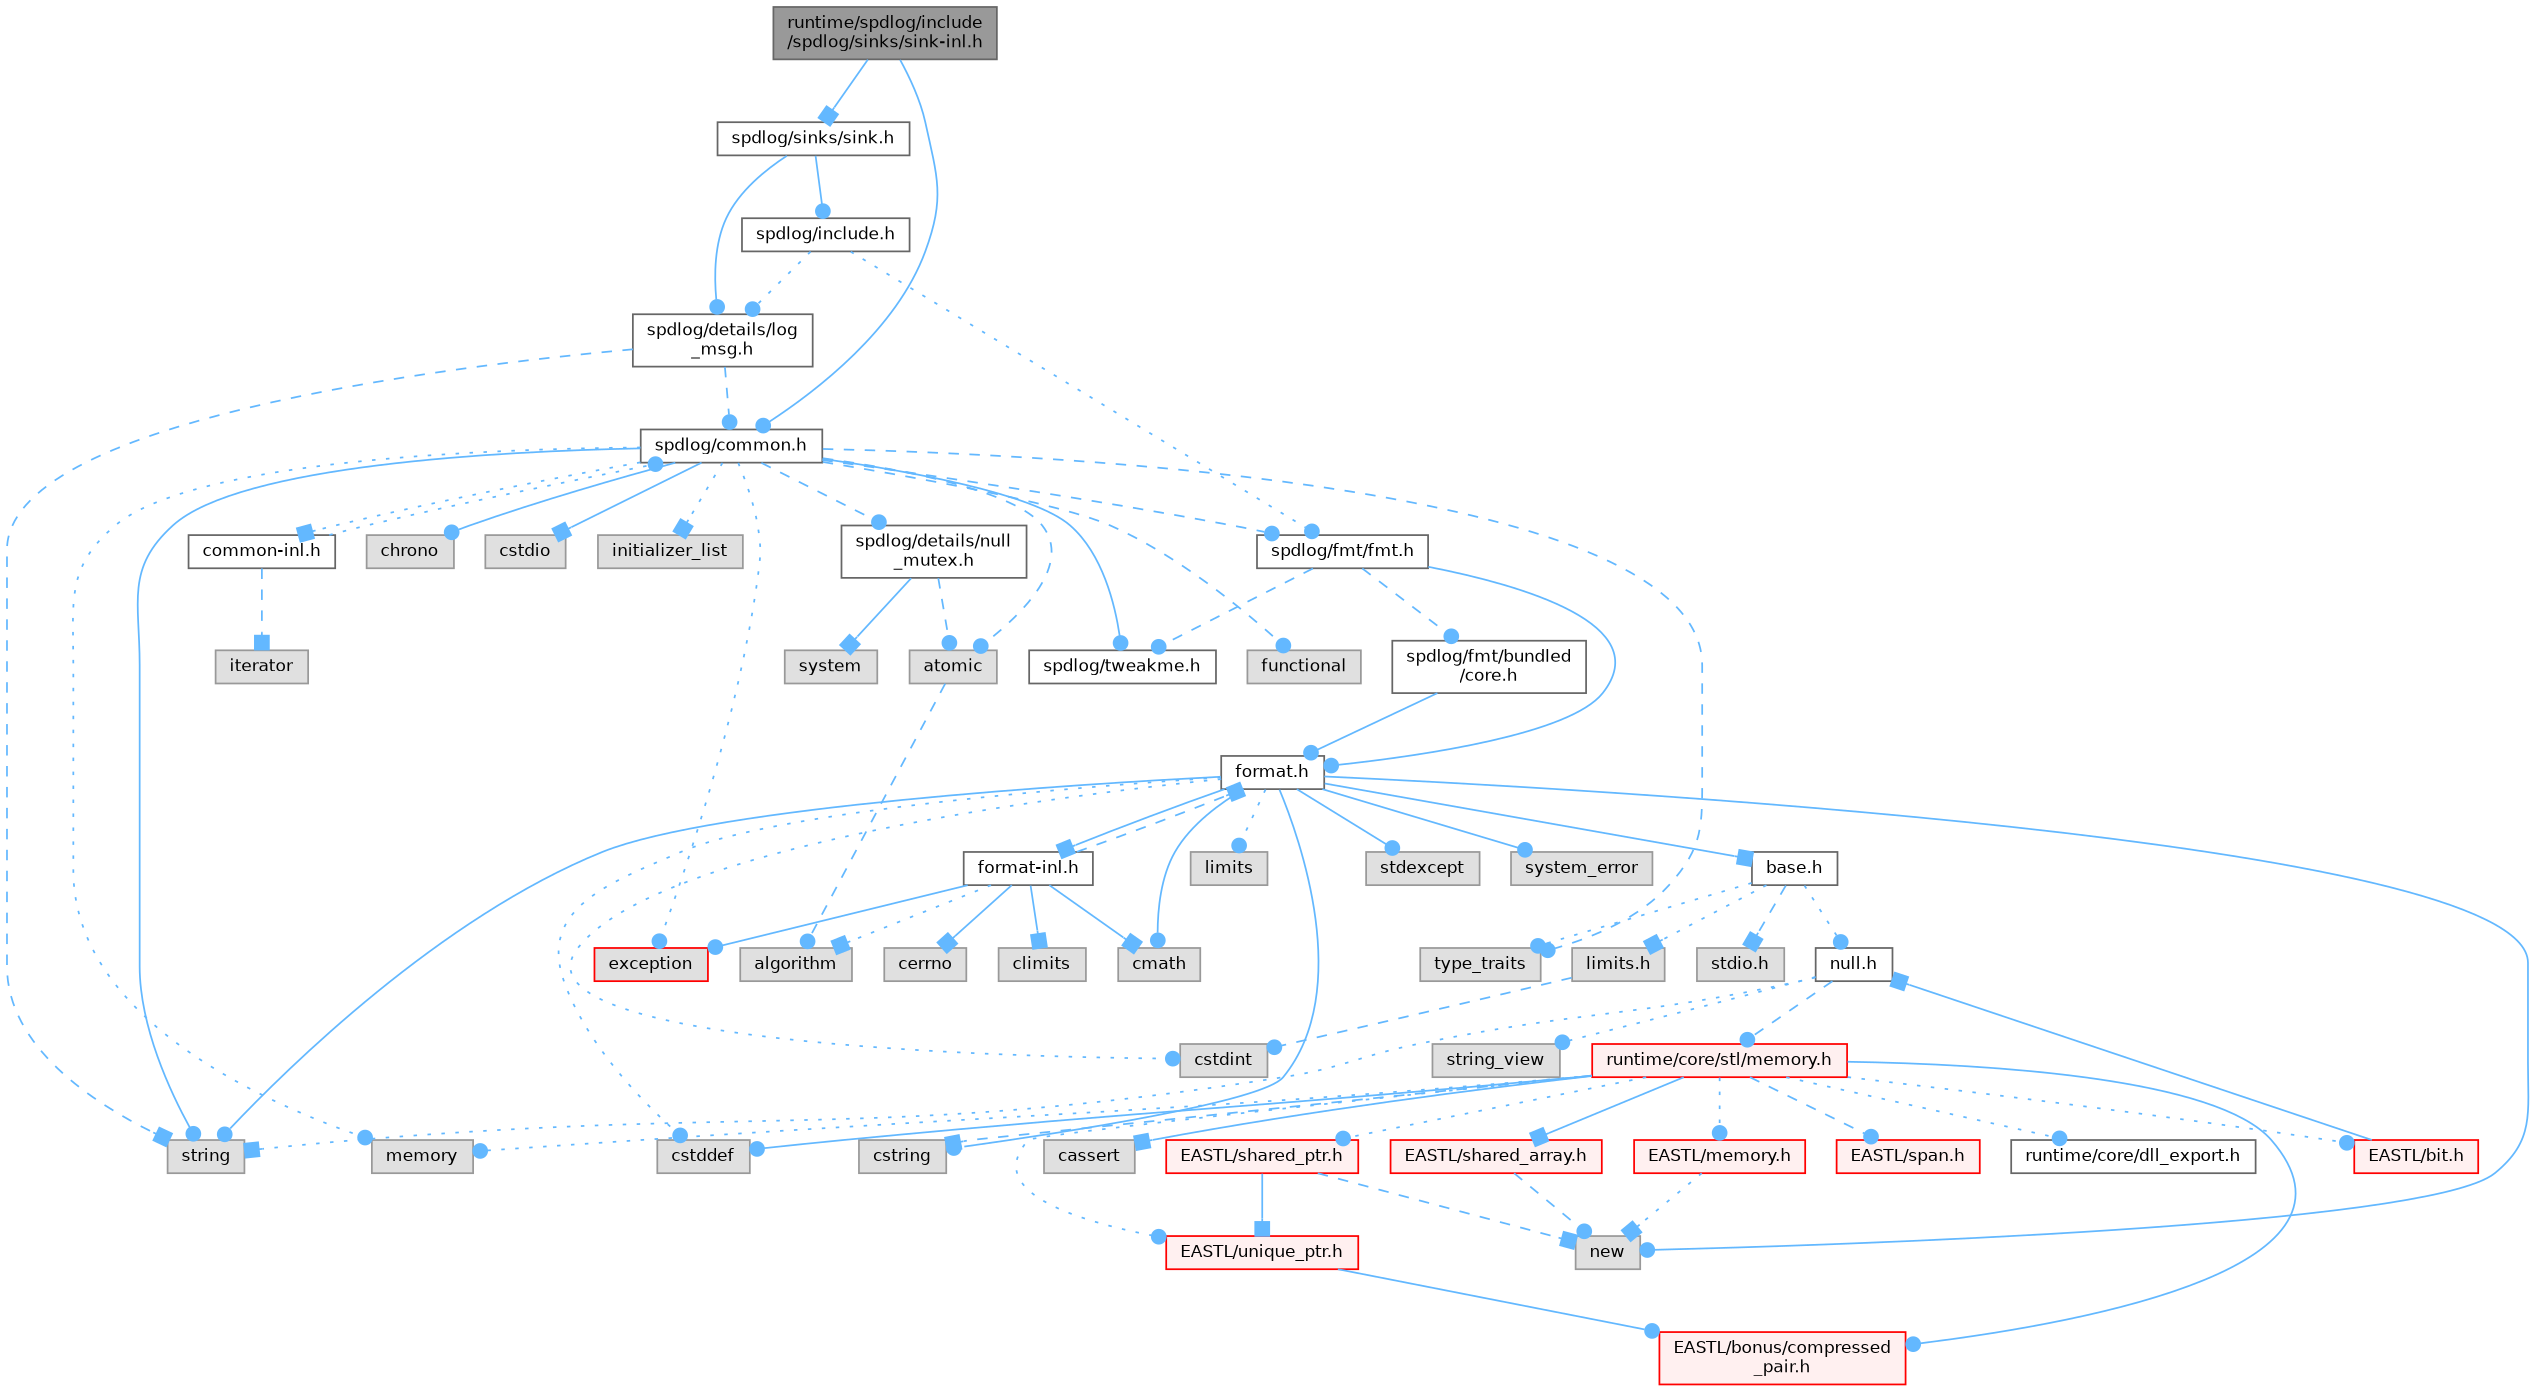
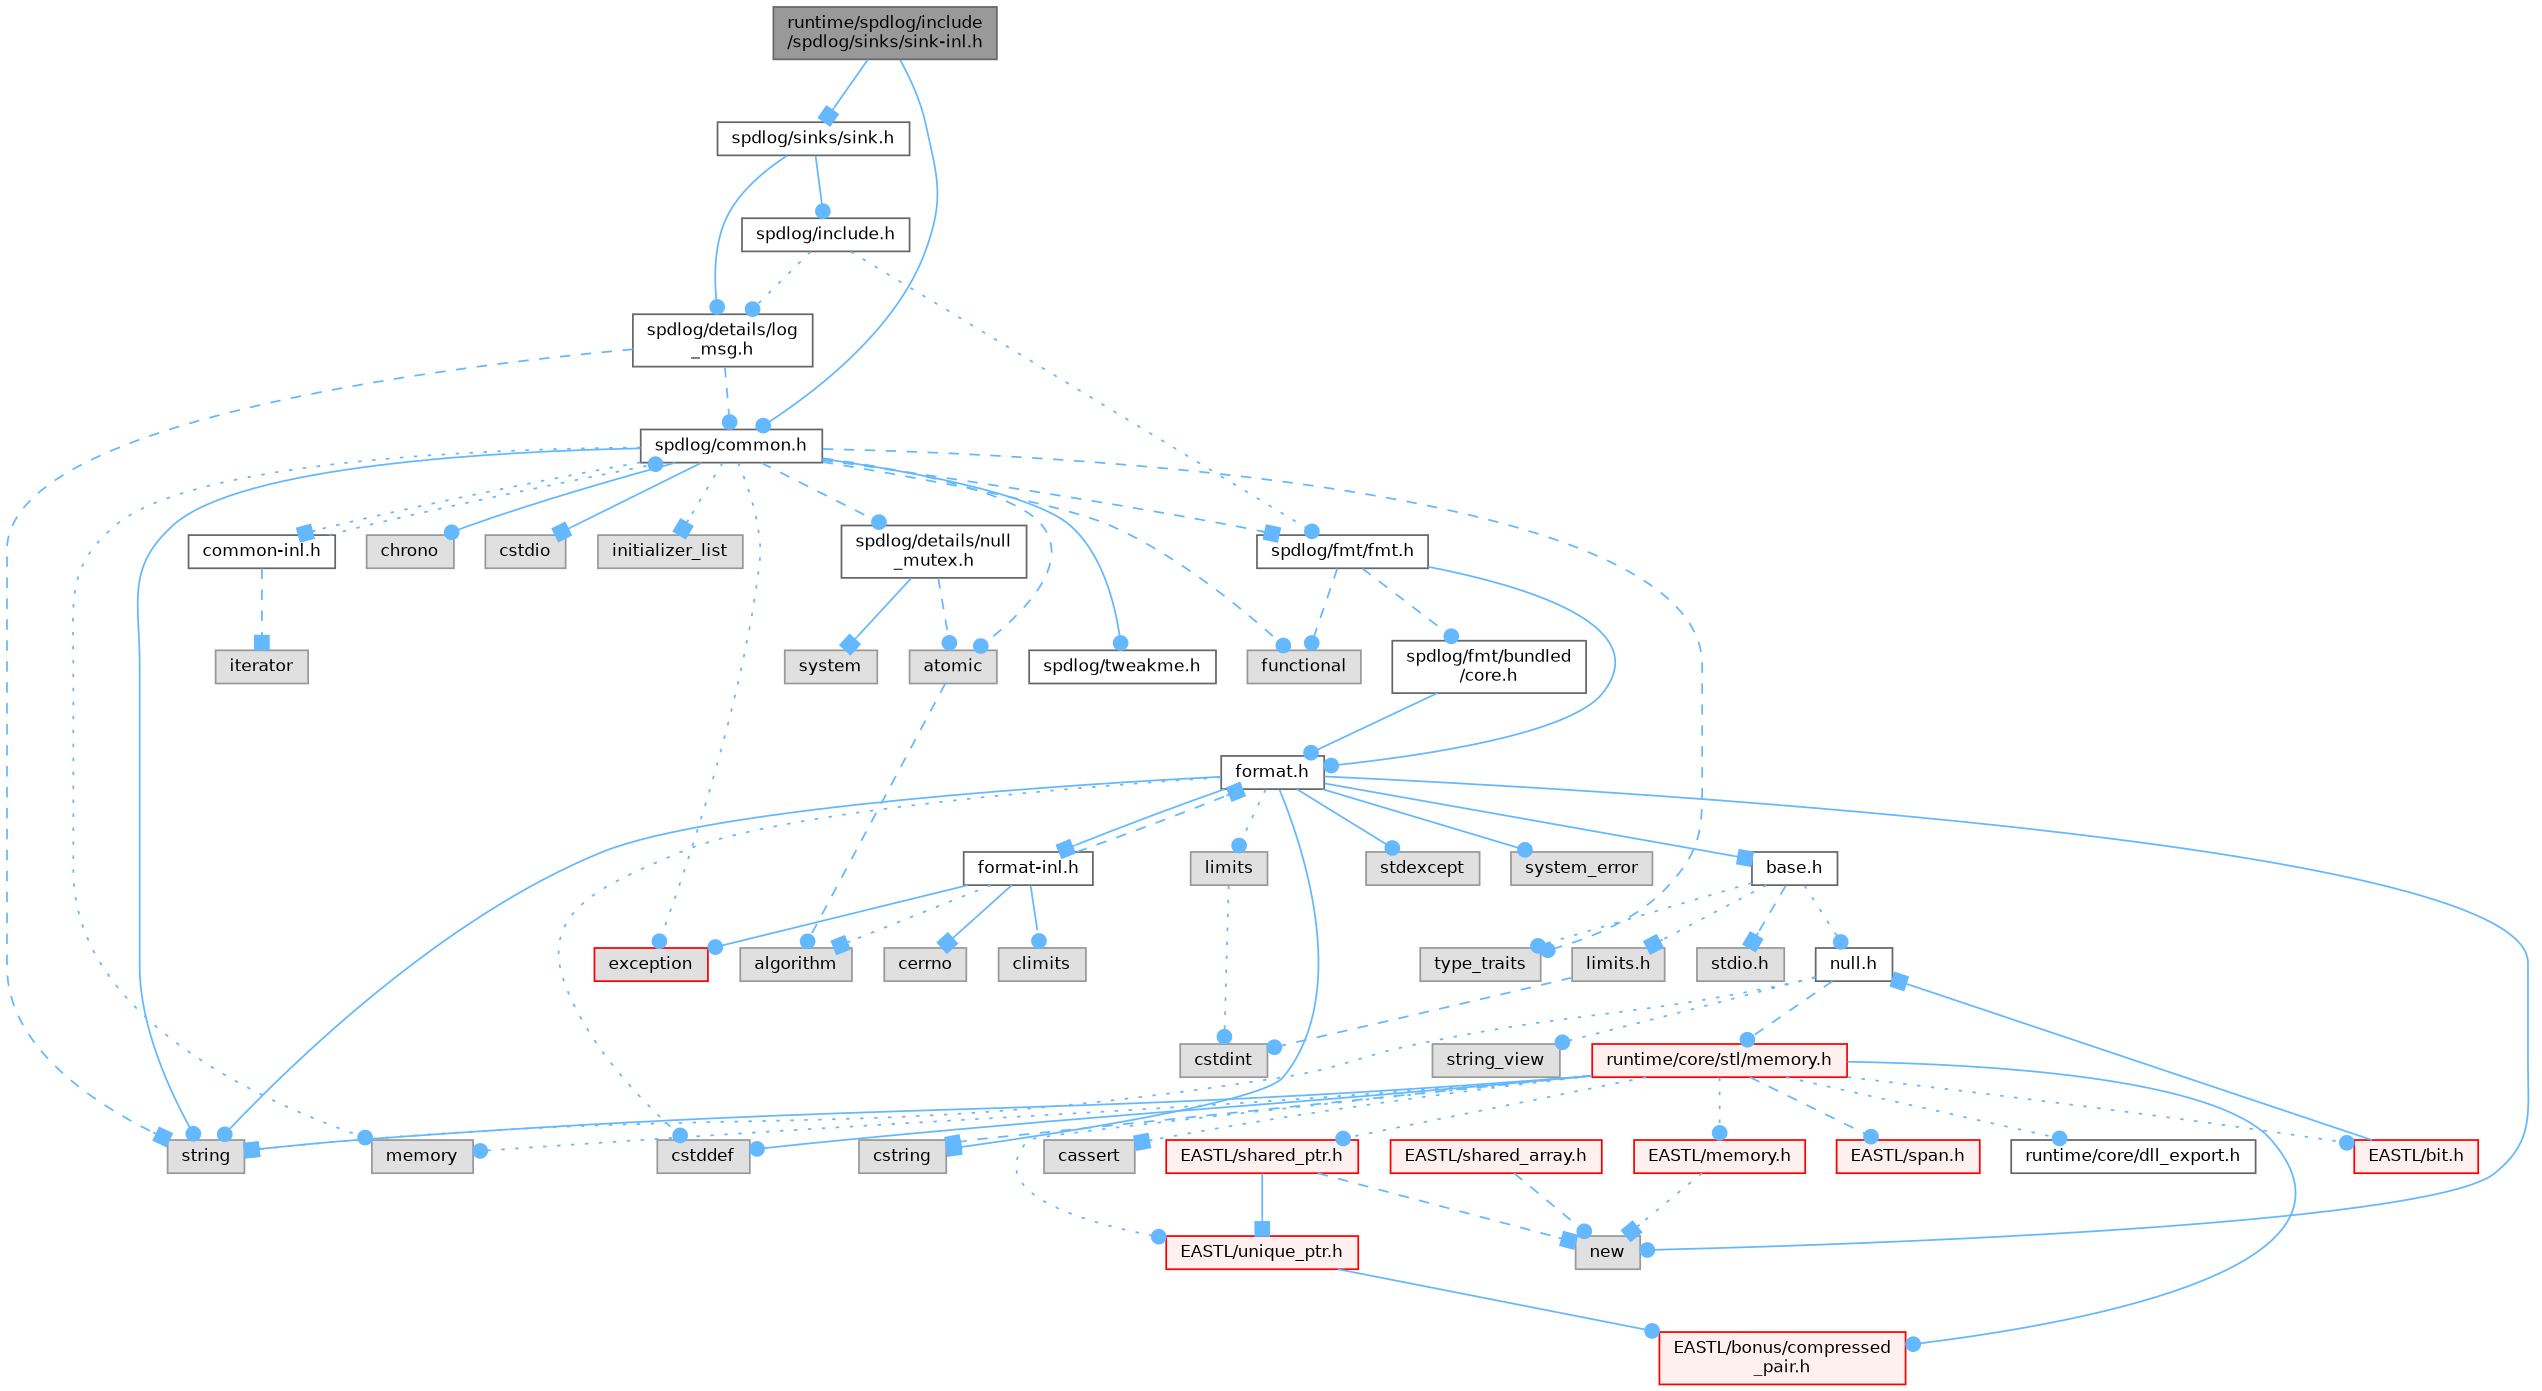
edge "spdlog/common.h" -> "spdlog/fmt/fmt.h": arrowhead dot -> box
edge "spdlog/fmt/fmt.h" -> "spdlog/tweakme.h": now "spdlog/fmt/fmt.h" -> "functional"
edge "format-inl.h" -> "climits": arrowhead box -> dot
edge "format.h" -> "cstdint": now "limits" -> "cstdint"
node "cmath": removed
edge "format.h" -> "cstring": arrowhead dot -> box
edge "runtime/core/stl/memory.h" -> "cassert": style solid -> dotted
edge "runtime/core/stl/memory.h" -> "EASTL/shared_array.h": now "runtime/core/stl/memory.h" -> "string"
